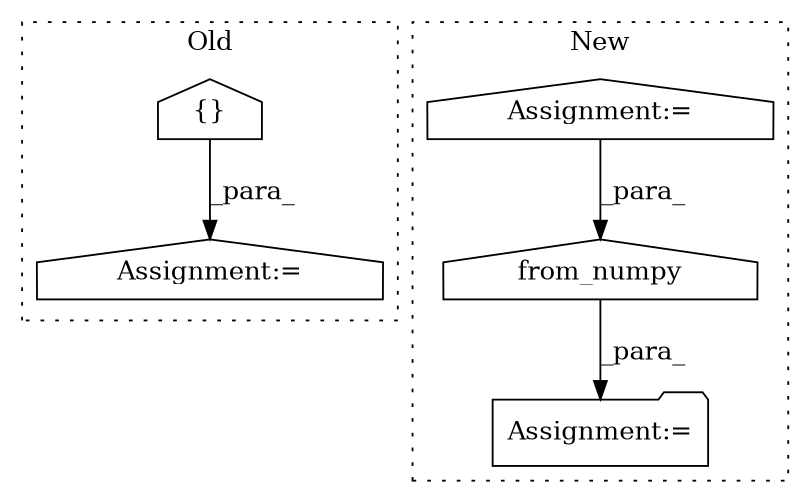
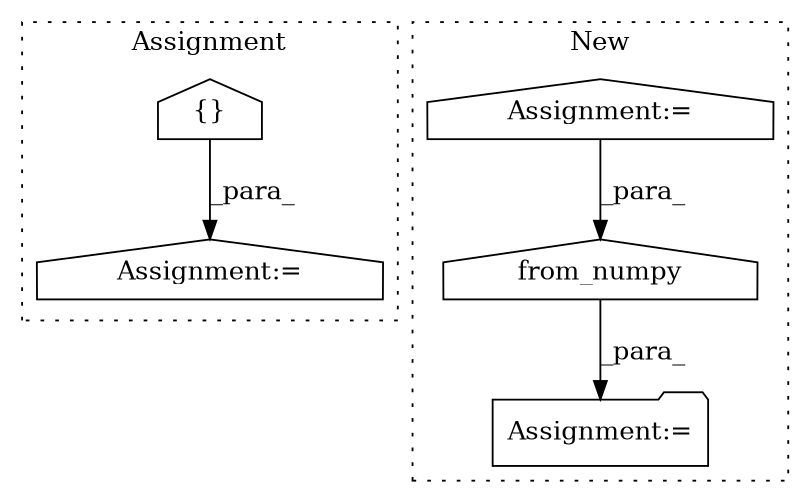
cluster "Old": label "Old" -> "Assignment"
